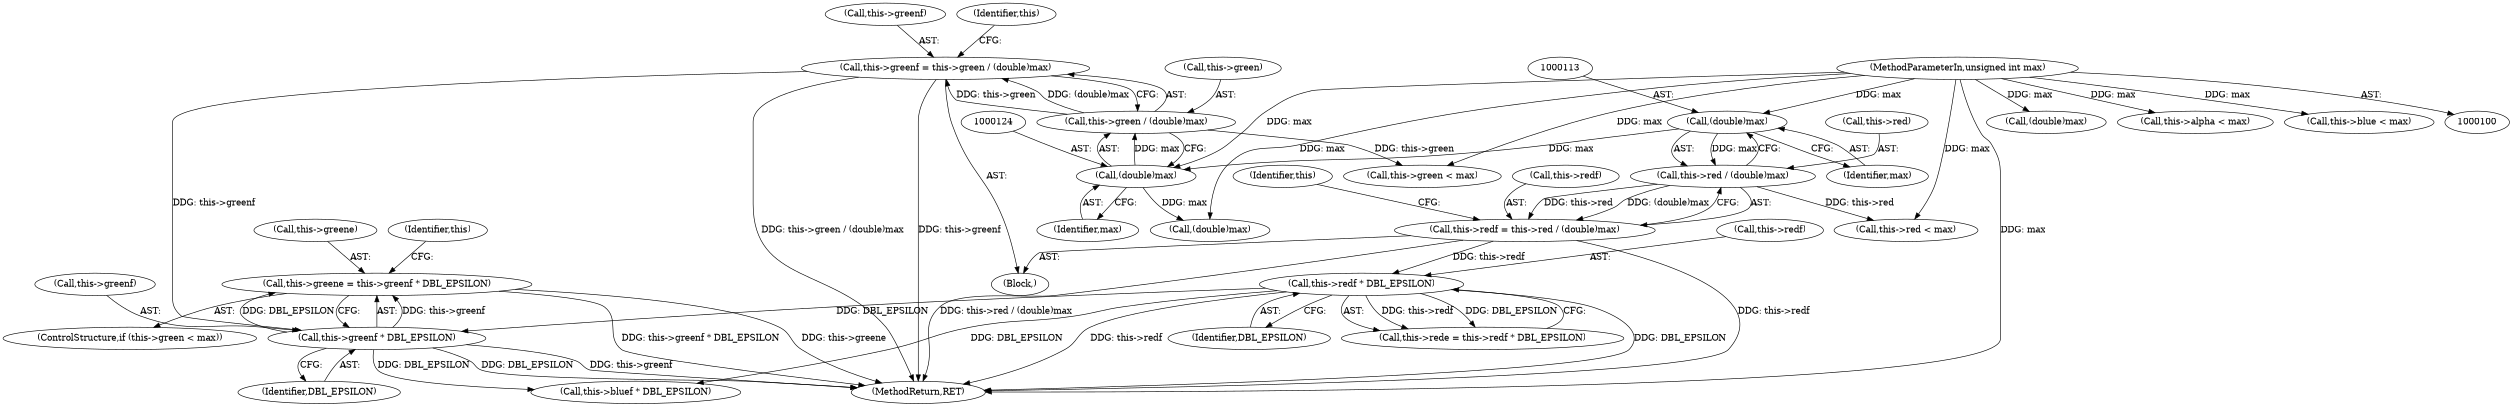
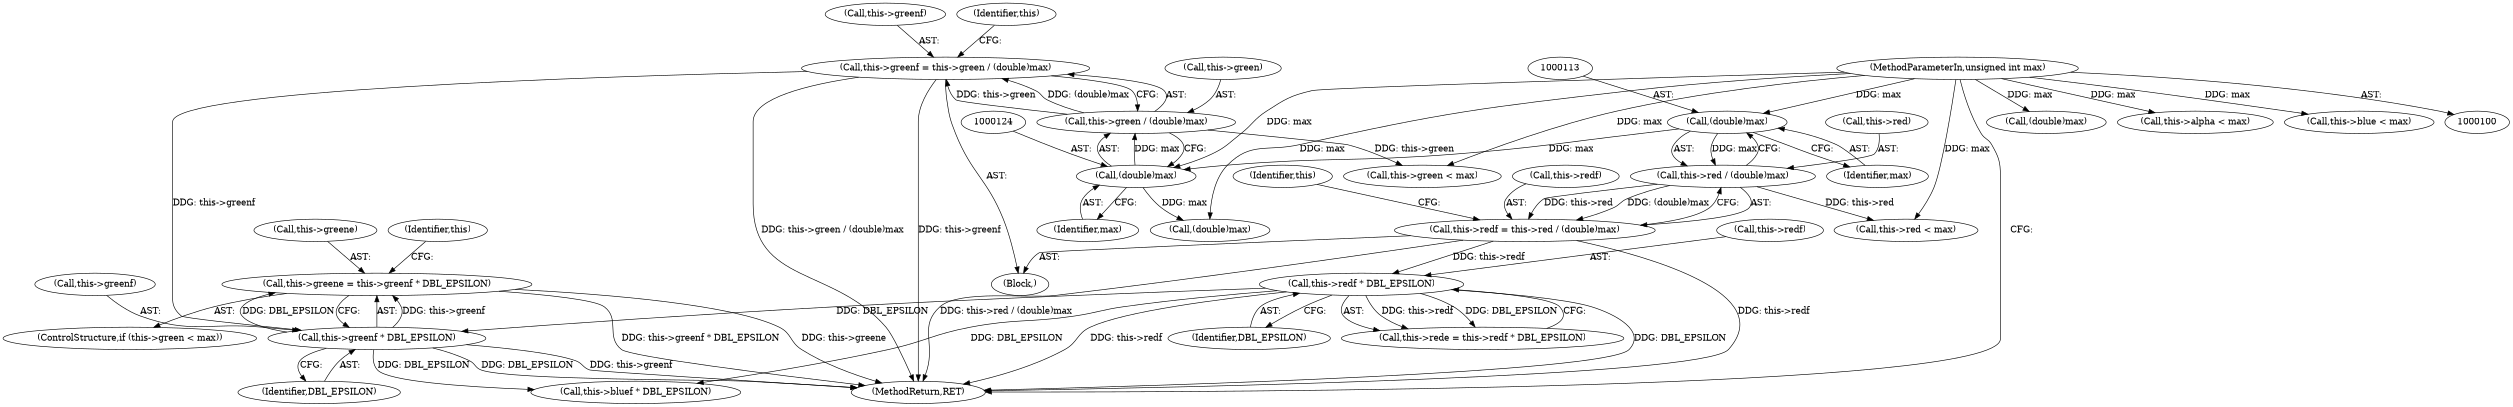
edge "(MethodParameterIn,unsigned int max)" -> "(MethodReturn,RET)": label "DDG: max" -> "CFG: "
